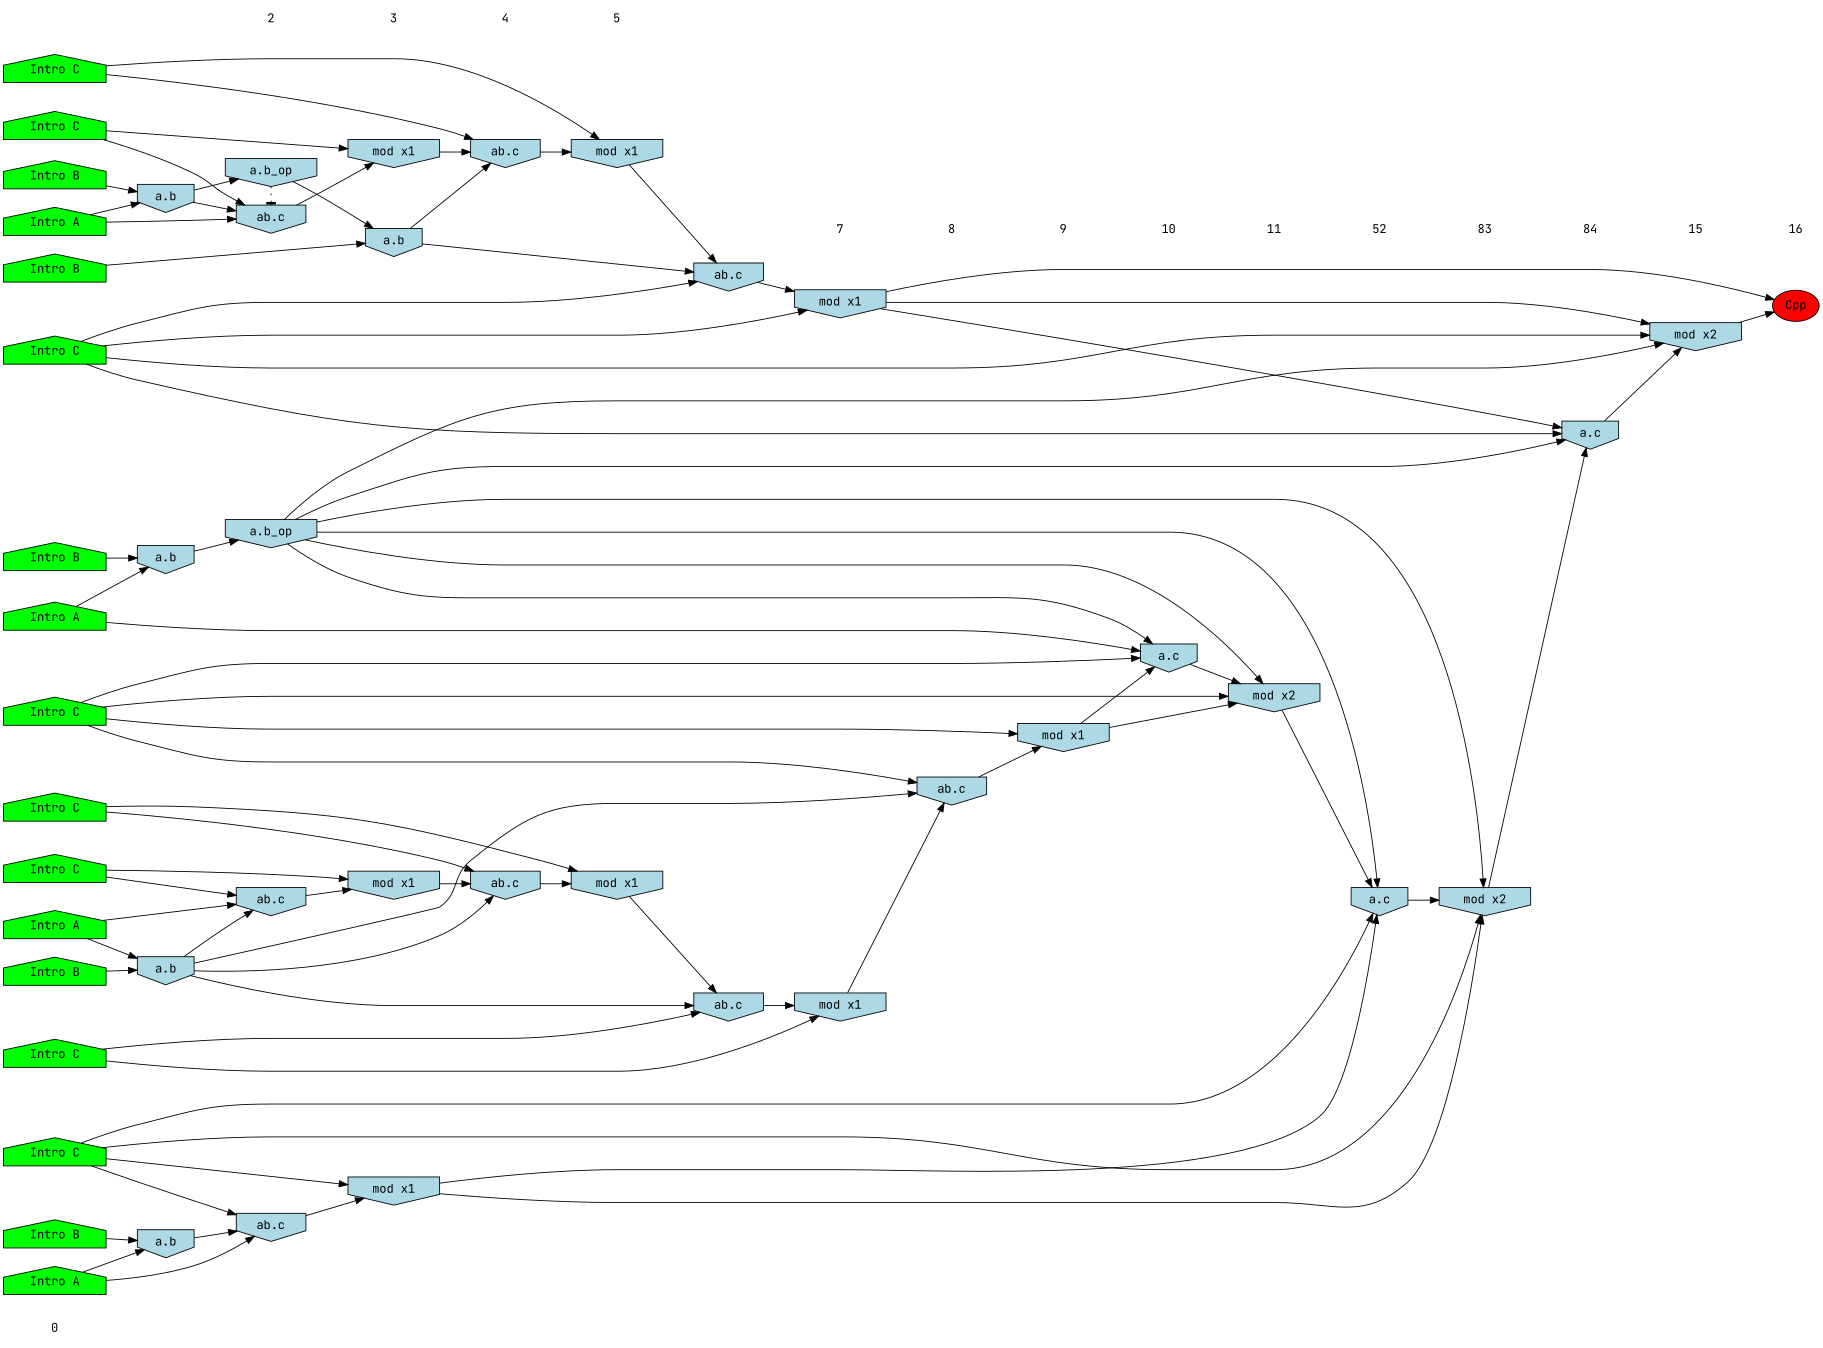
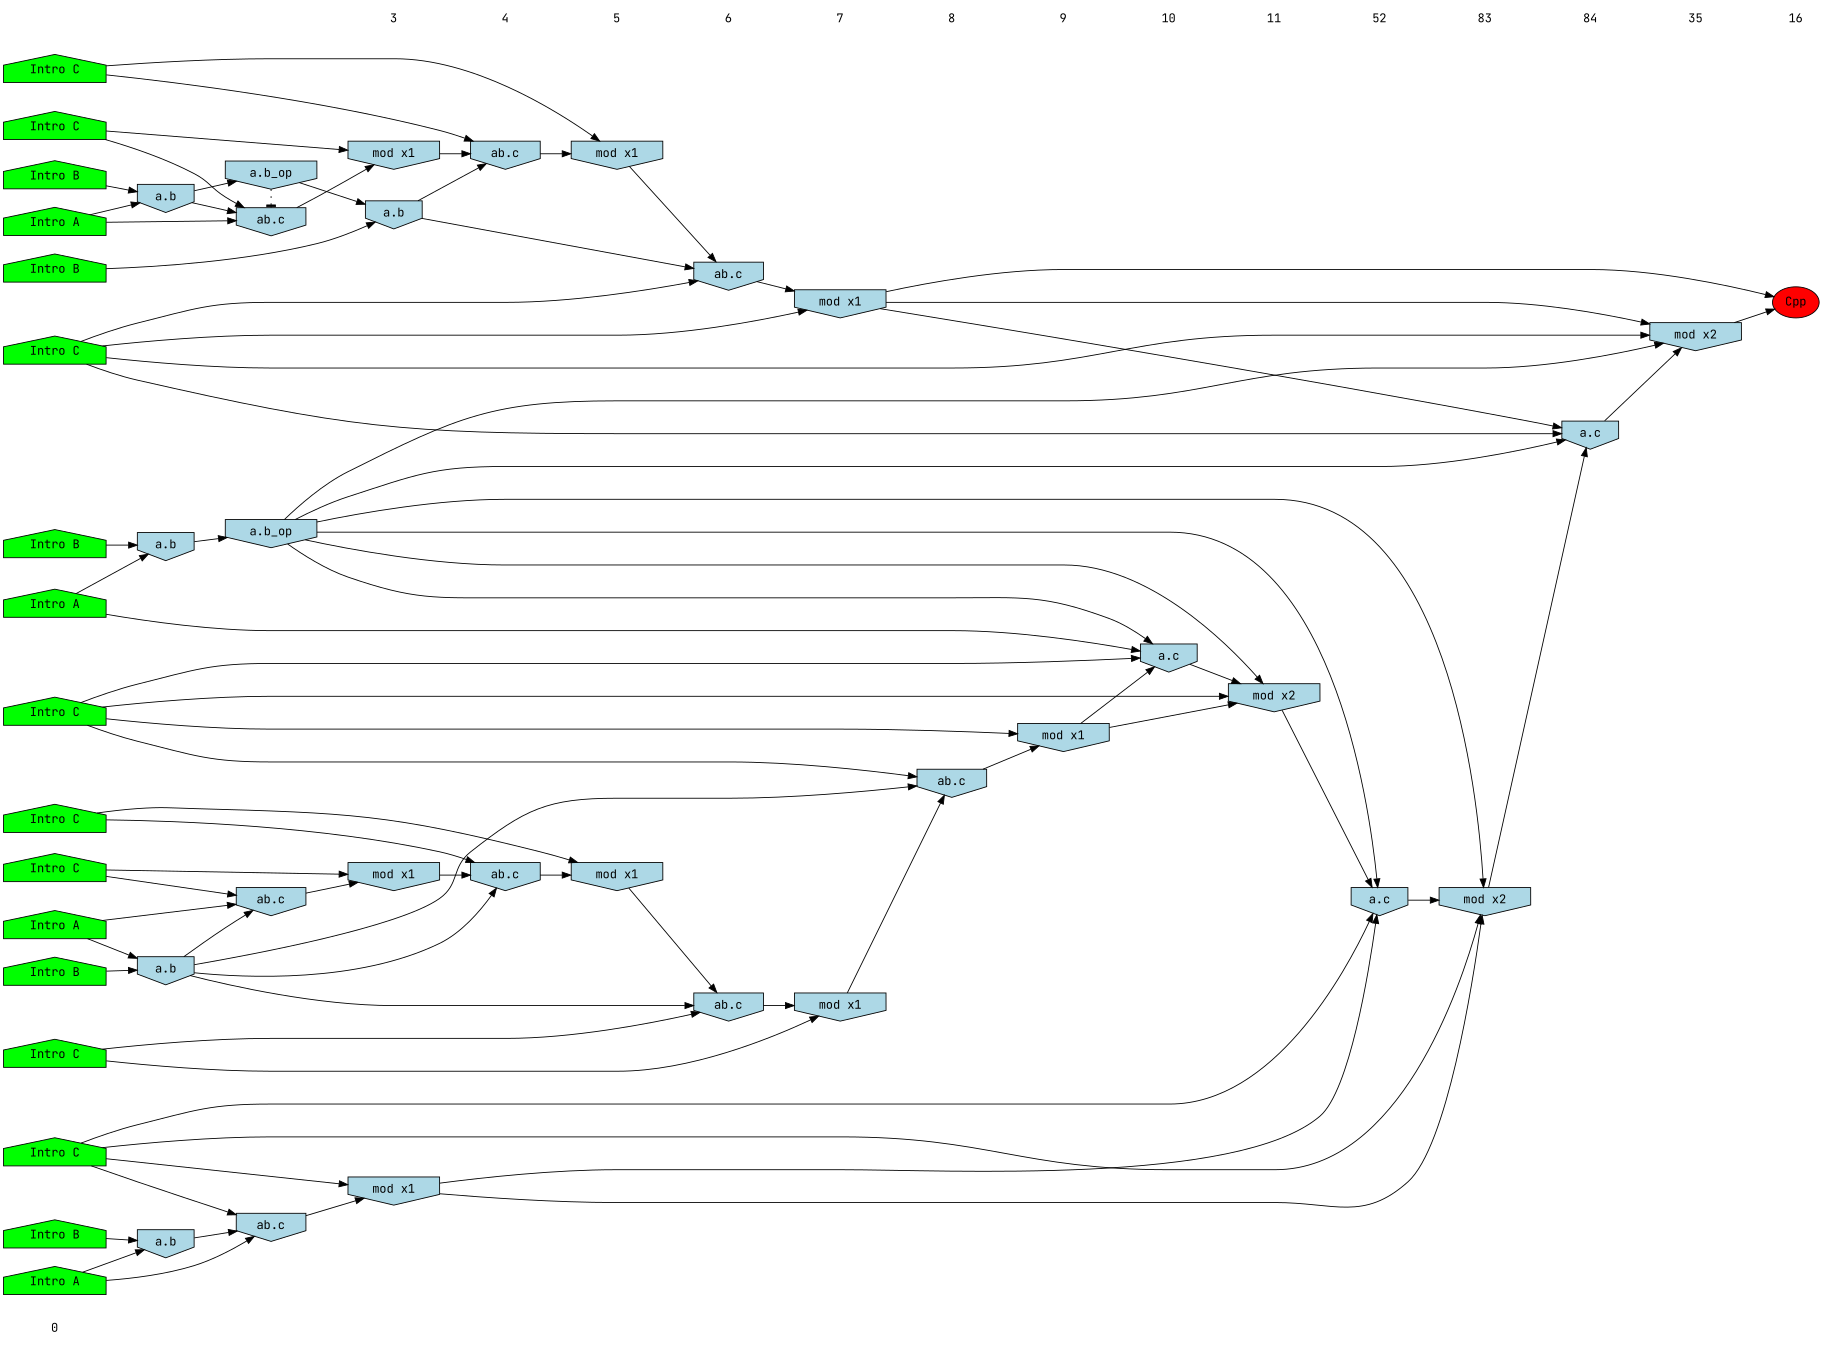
node "2": removed
node "6": added
node "15": label "15" -> "35"
